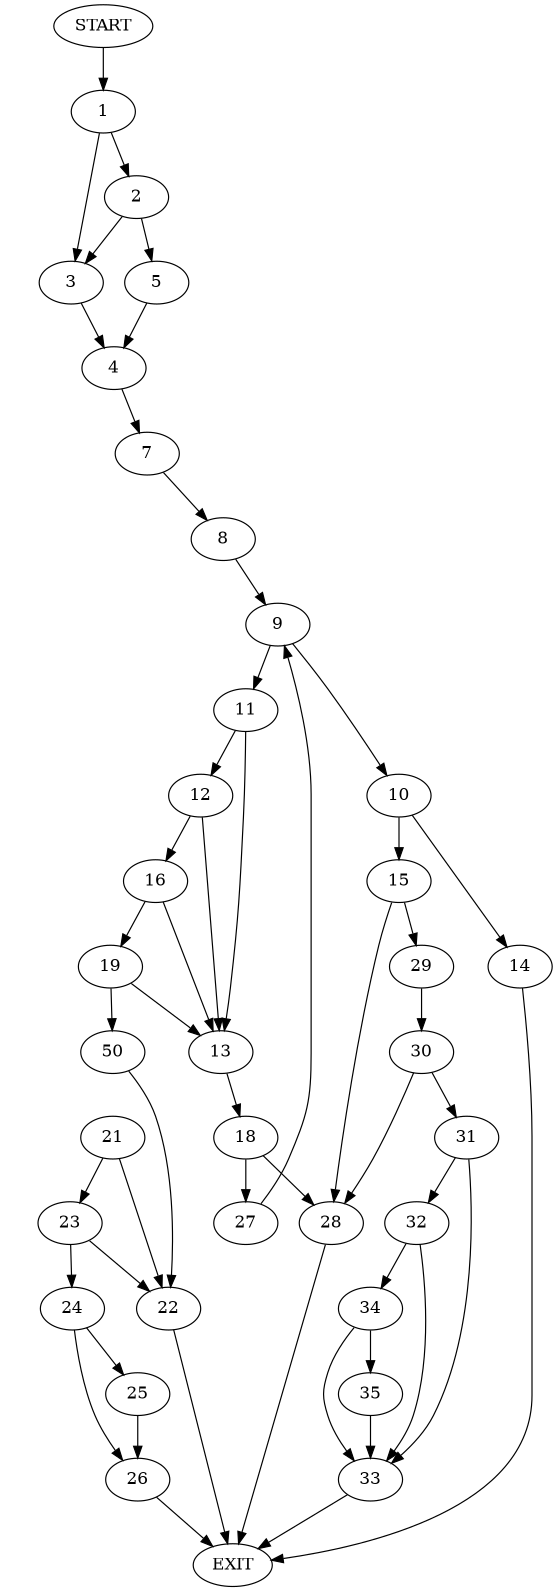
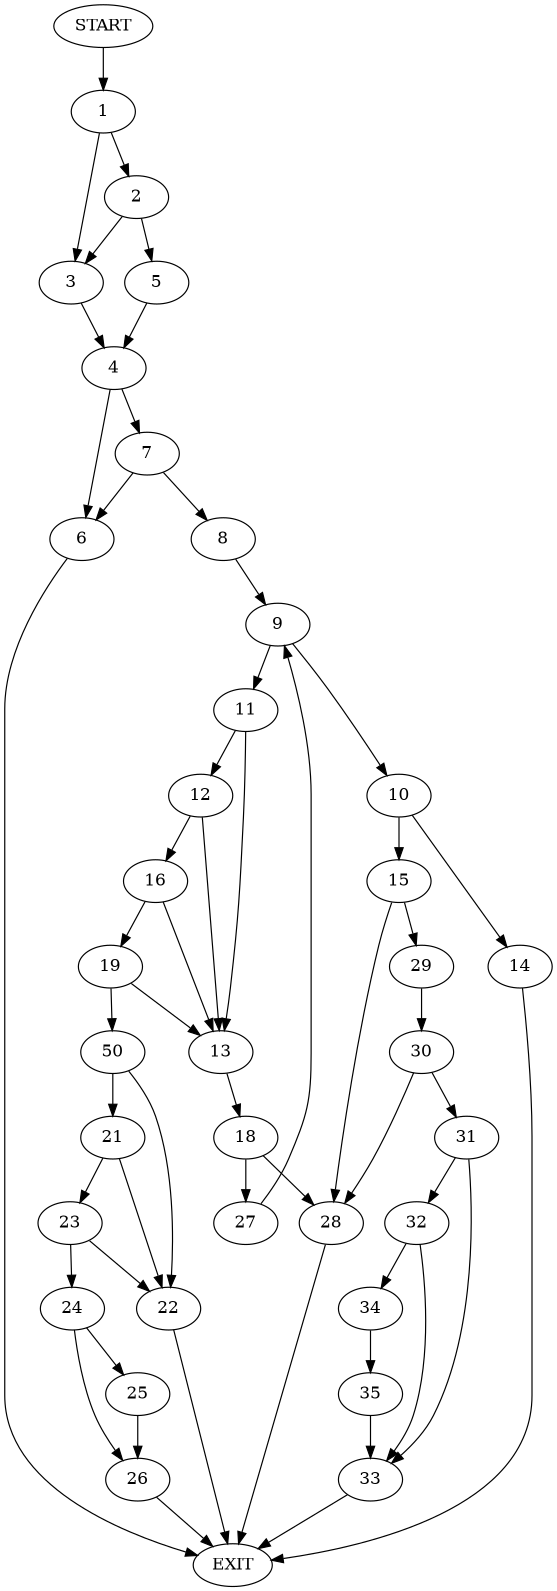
node "6": added
edge "50" -> "21": added
edge "34" -> "33": removed
